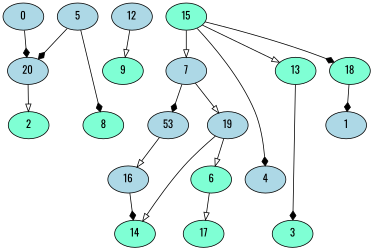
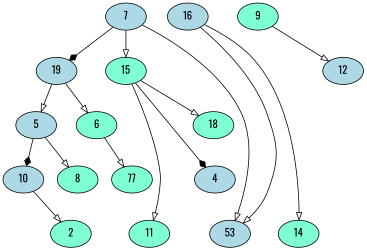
node "0": removed
edge "15" -> "18": arrowhead diamond -> onormal
edge "12" -> "9": reversed
edge "15" -> "7": reversed
edge "5" -> "8": arrowhead diamond -> onormal
node "20": label "20" -> "10"
node "13": label "13" -> "11"
edge "7" -> "53": arrowhead diamond -> onormal
edge "7" -> "19": arrowhead onormal -> diamond
node "1": removed
edge "53" -> "16": reversed
edge "19" -> "14": now "19" -> "5"
edge "16" -> "14": arrowhead diamond -> onormal
node "17": label "17" -> "77"
node "3": removed
